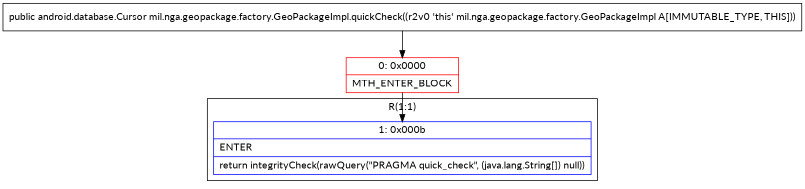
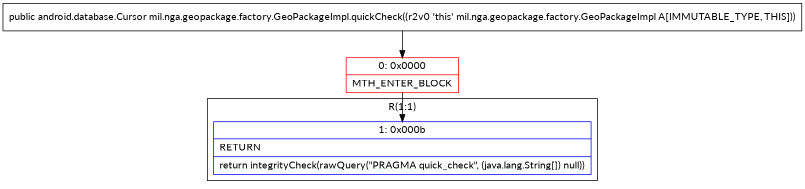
node "1: 0x000b": text "ENTER" -> "RETURN"
